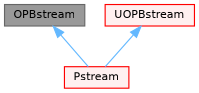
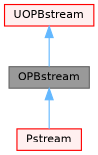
edge "Pstream" -> "UOPBstream": now "OPBstream" -> "UOPBstream"
